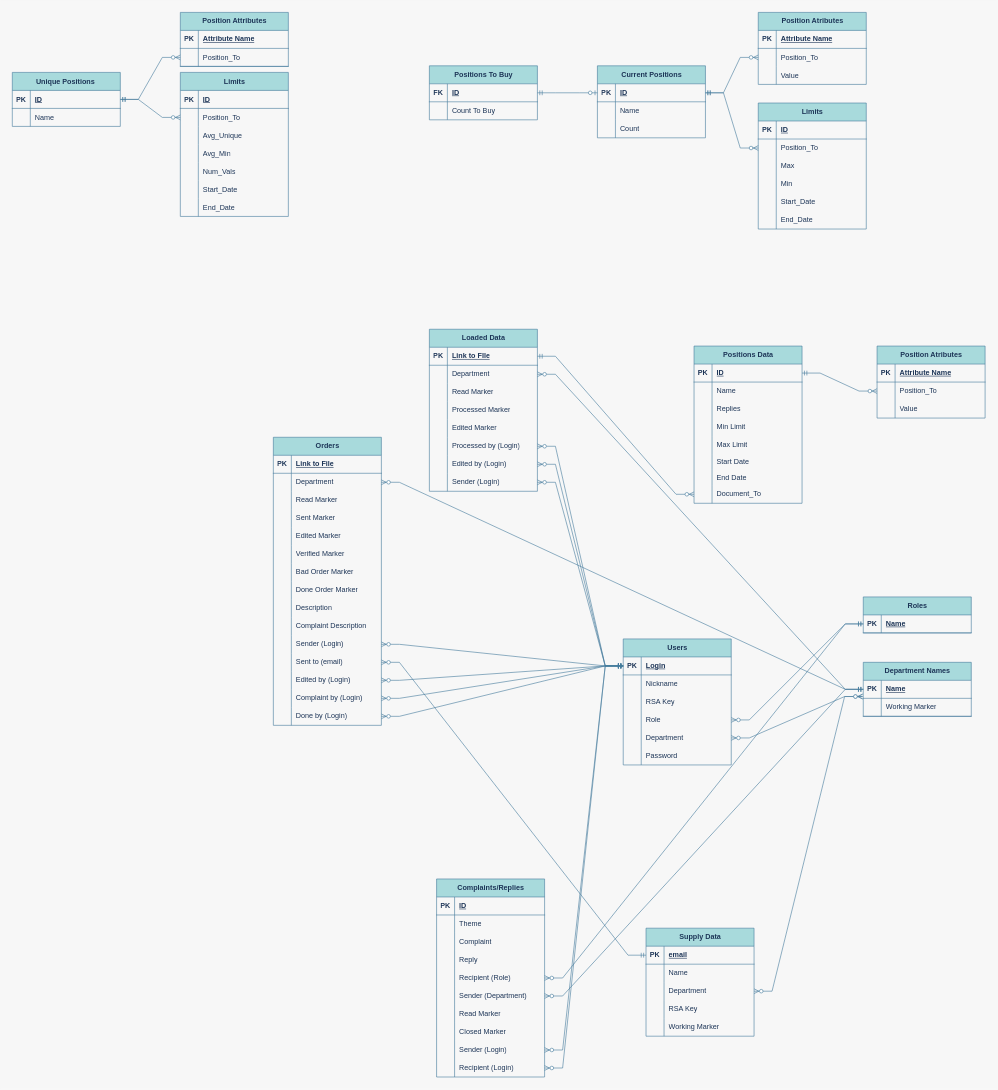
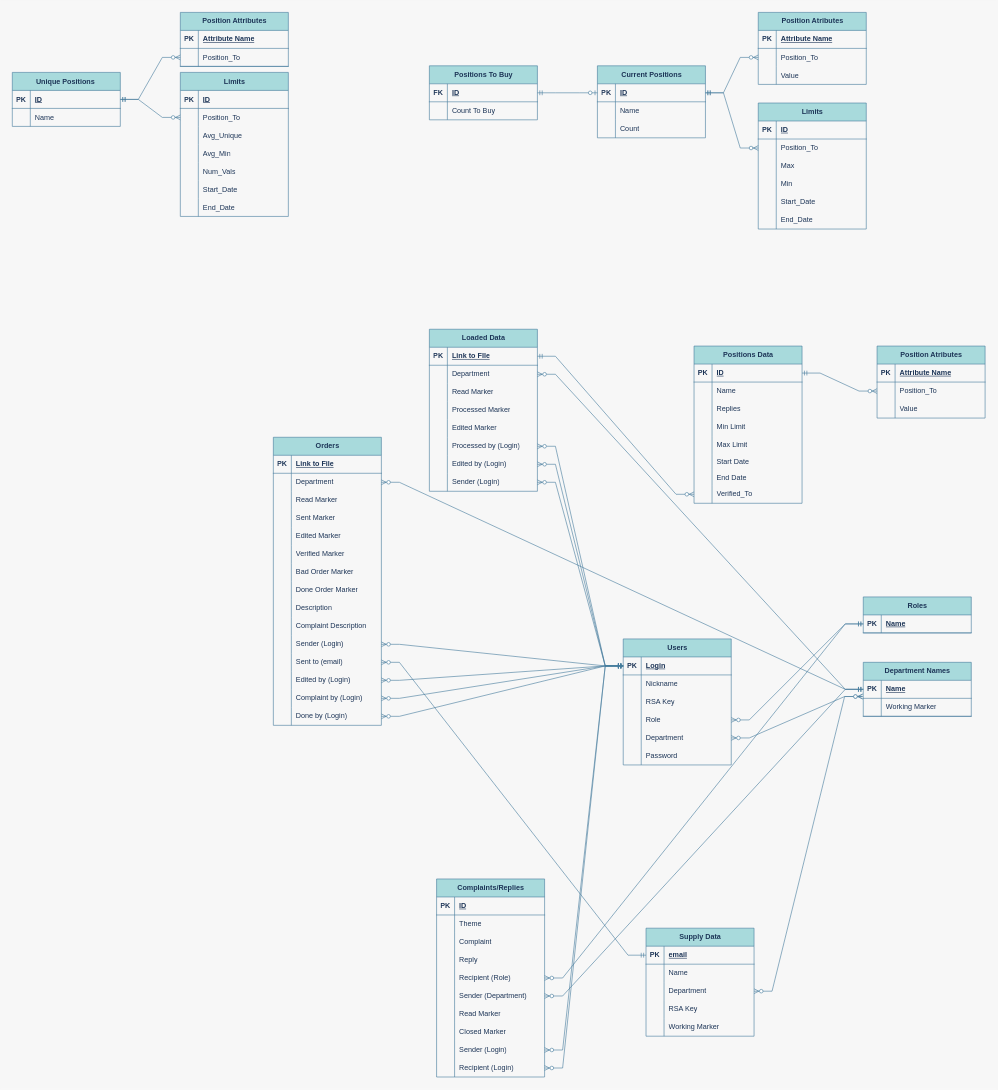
node "Document_To": label "Document_To" -> "Verified_To"
